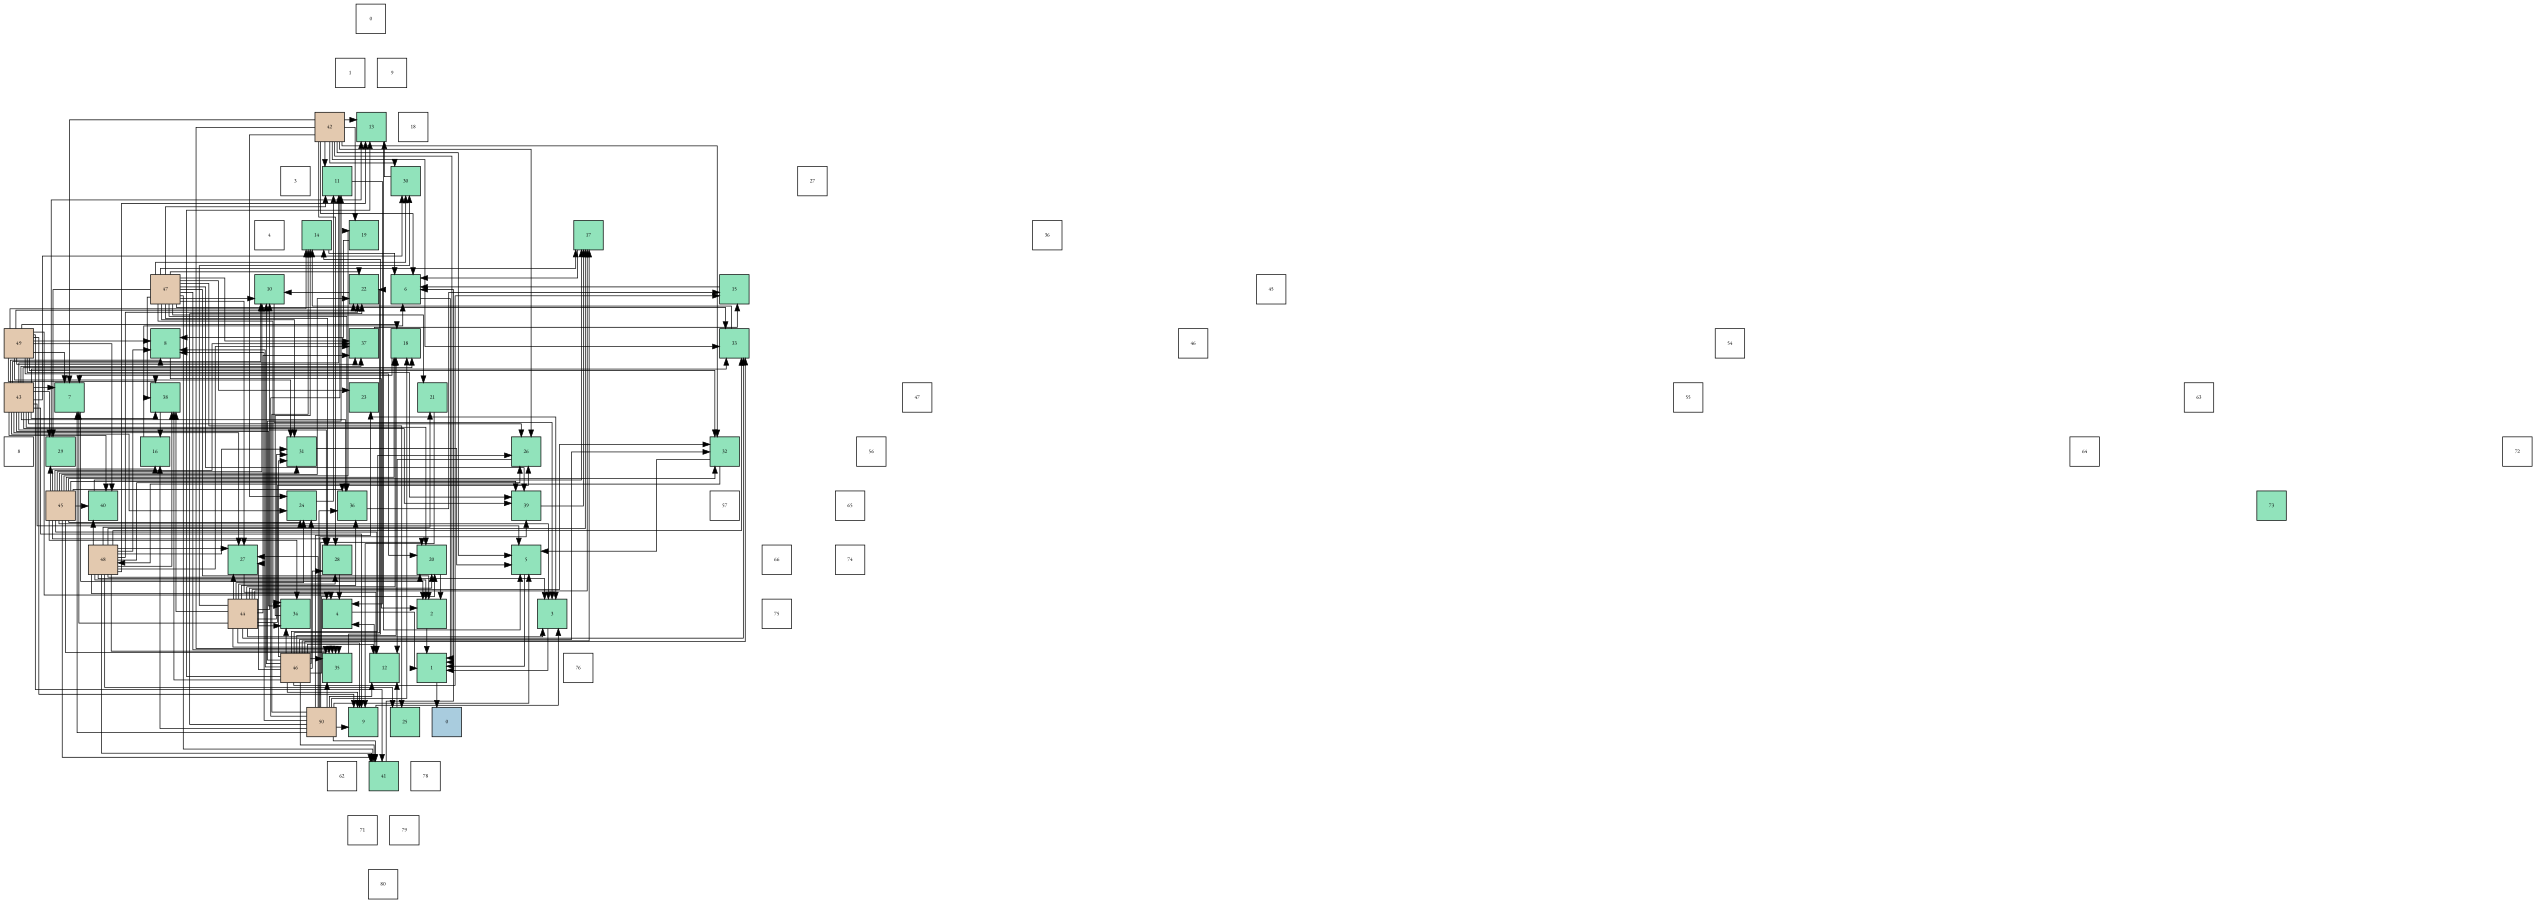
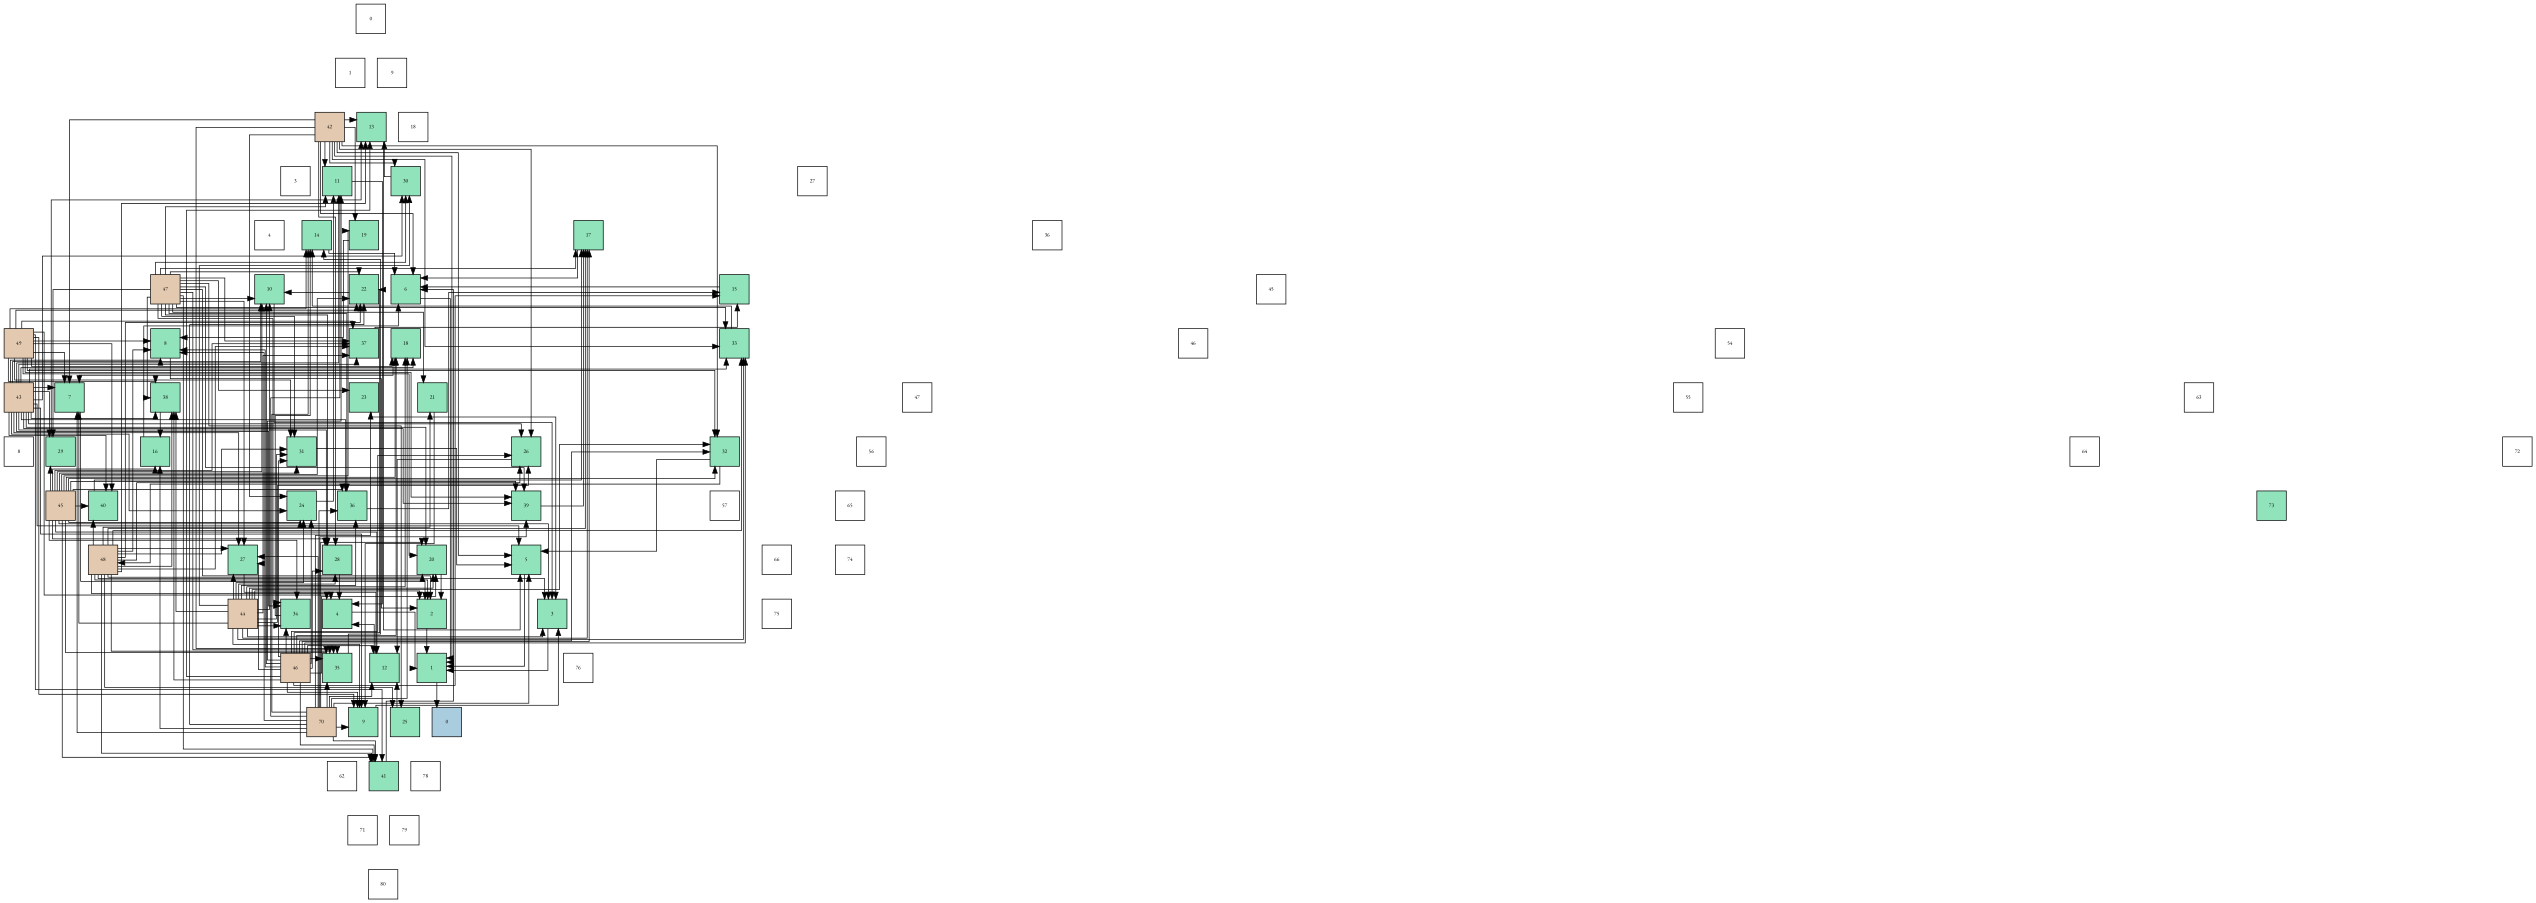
edge "44" -> "35": now "44" -> "2"
node "50": label "50" -> "70"
